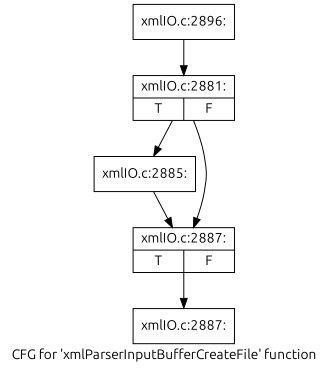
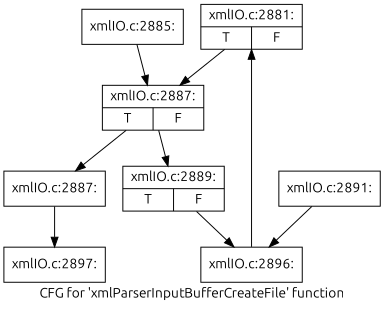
edge "xmlIO.c:2881:" -> "xmlIO.c:2885:": removed
node "xmlIO.c:2889:": added
node "xmlIO.c:2891:": added
node "xmlIO.c:2897:": added
